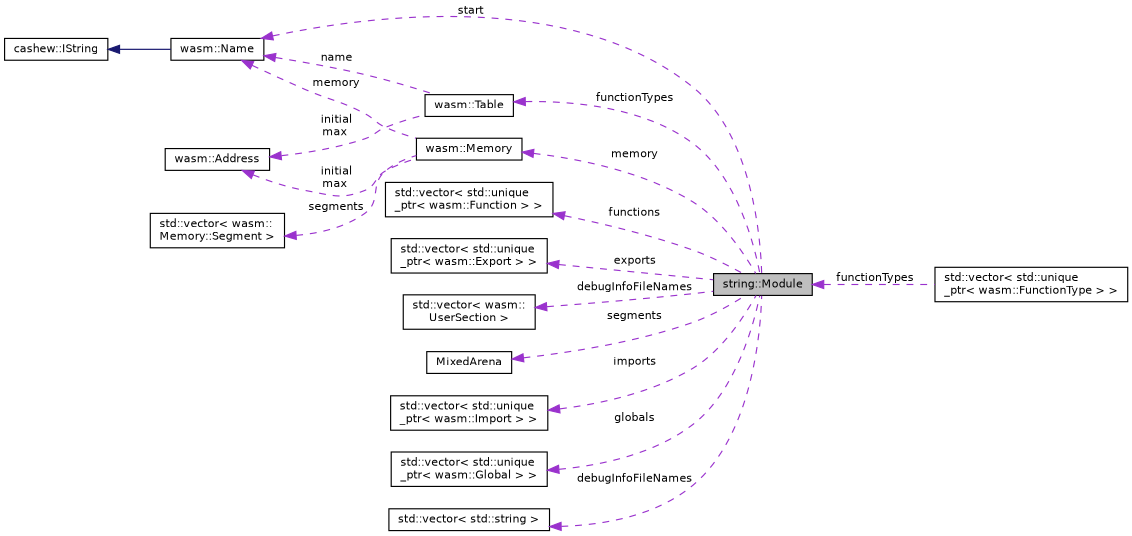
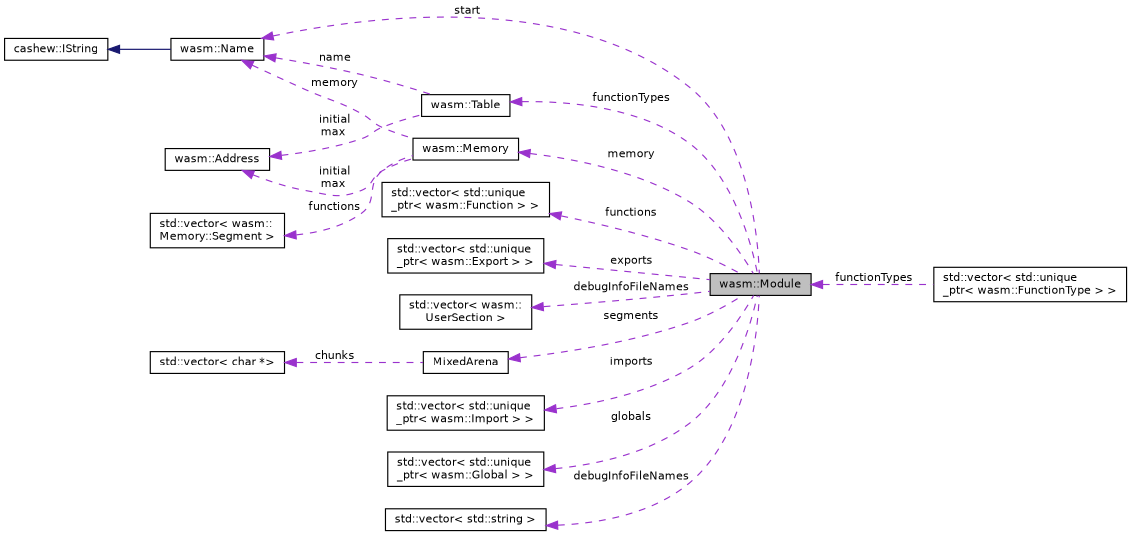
edge "wasm::Memory" -> "std::vector< wasm:: Memory::Segment >": label " segments" -> " functions"
node "string::Module": label "string::Module" -> "wasm::Module"
node "std::vector< char *>": added
